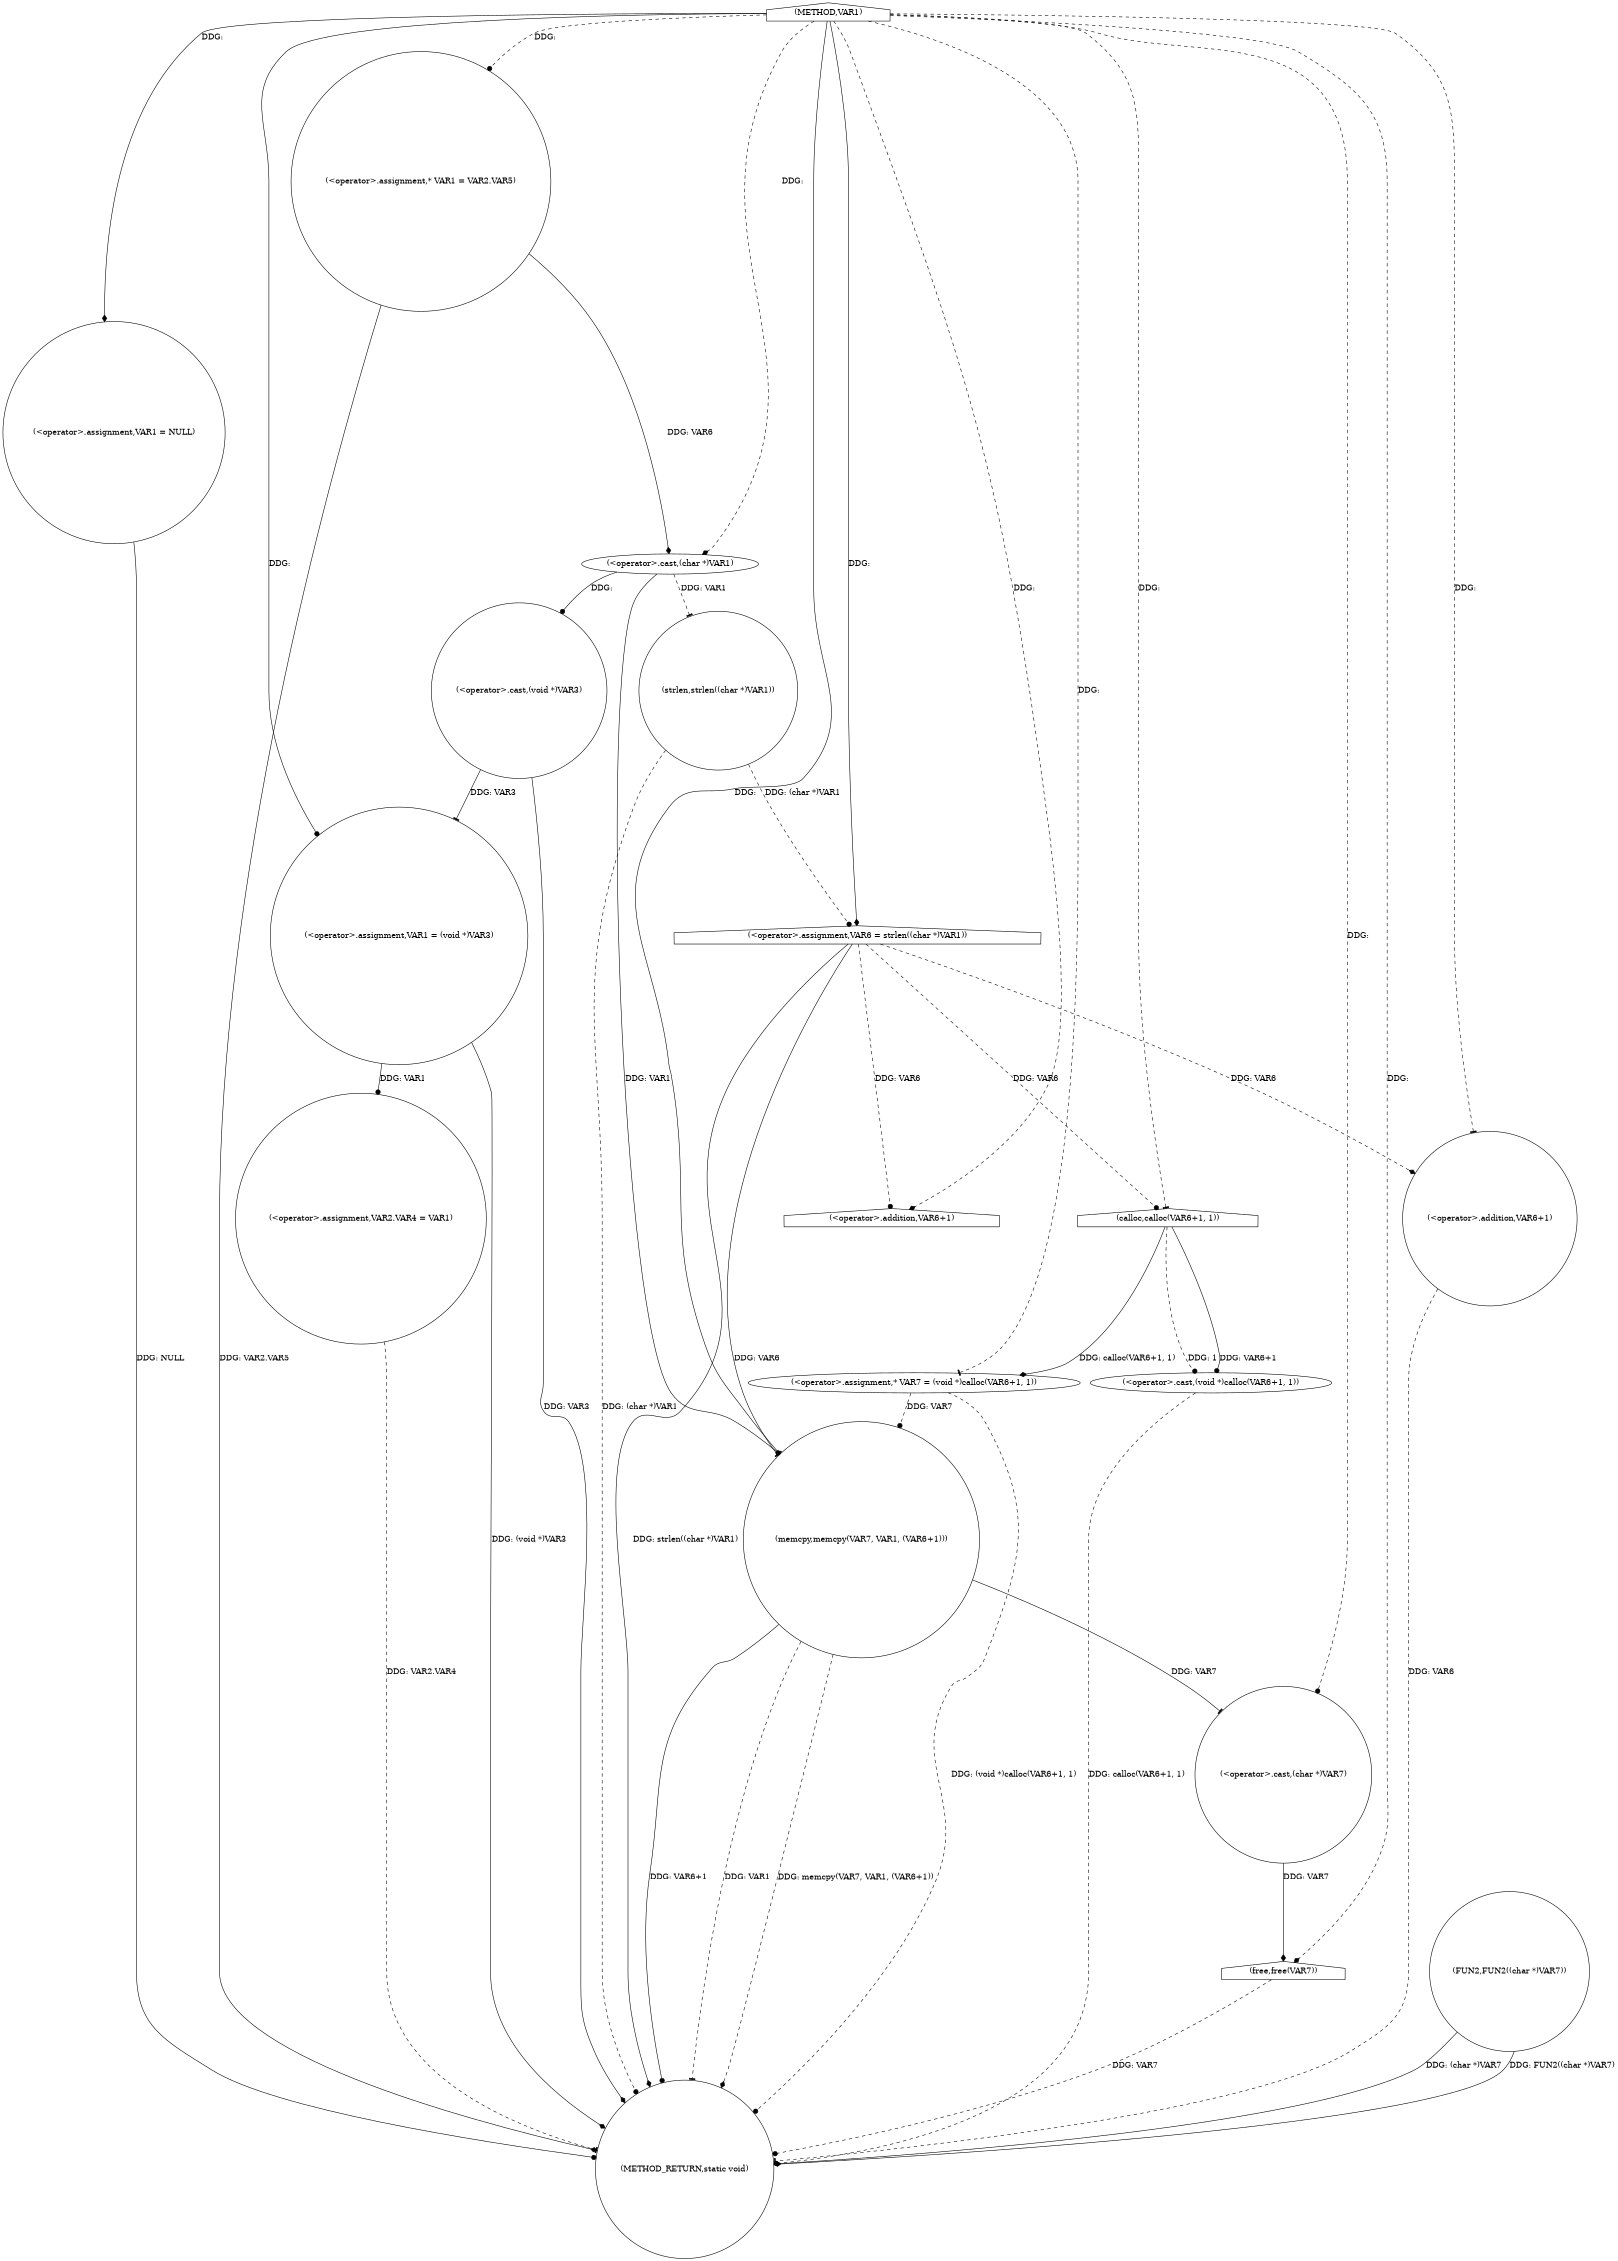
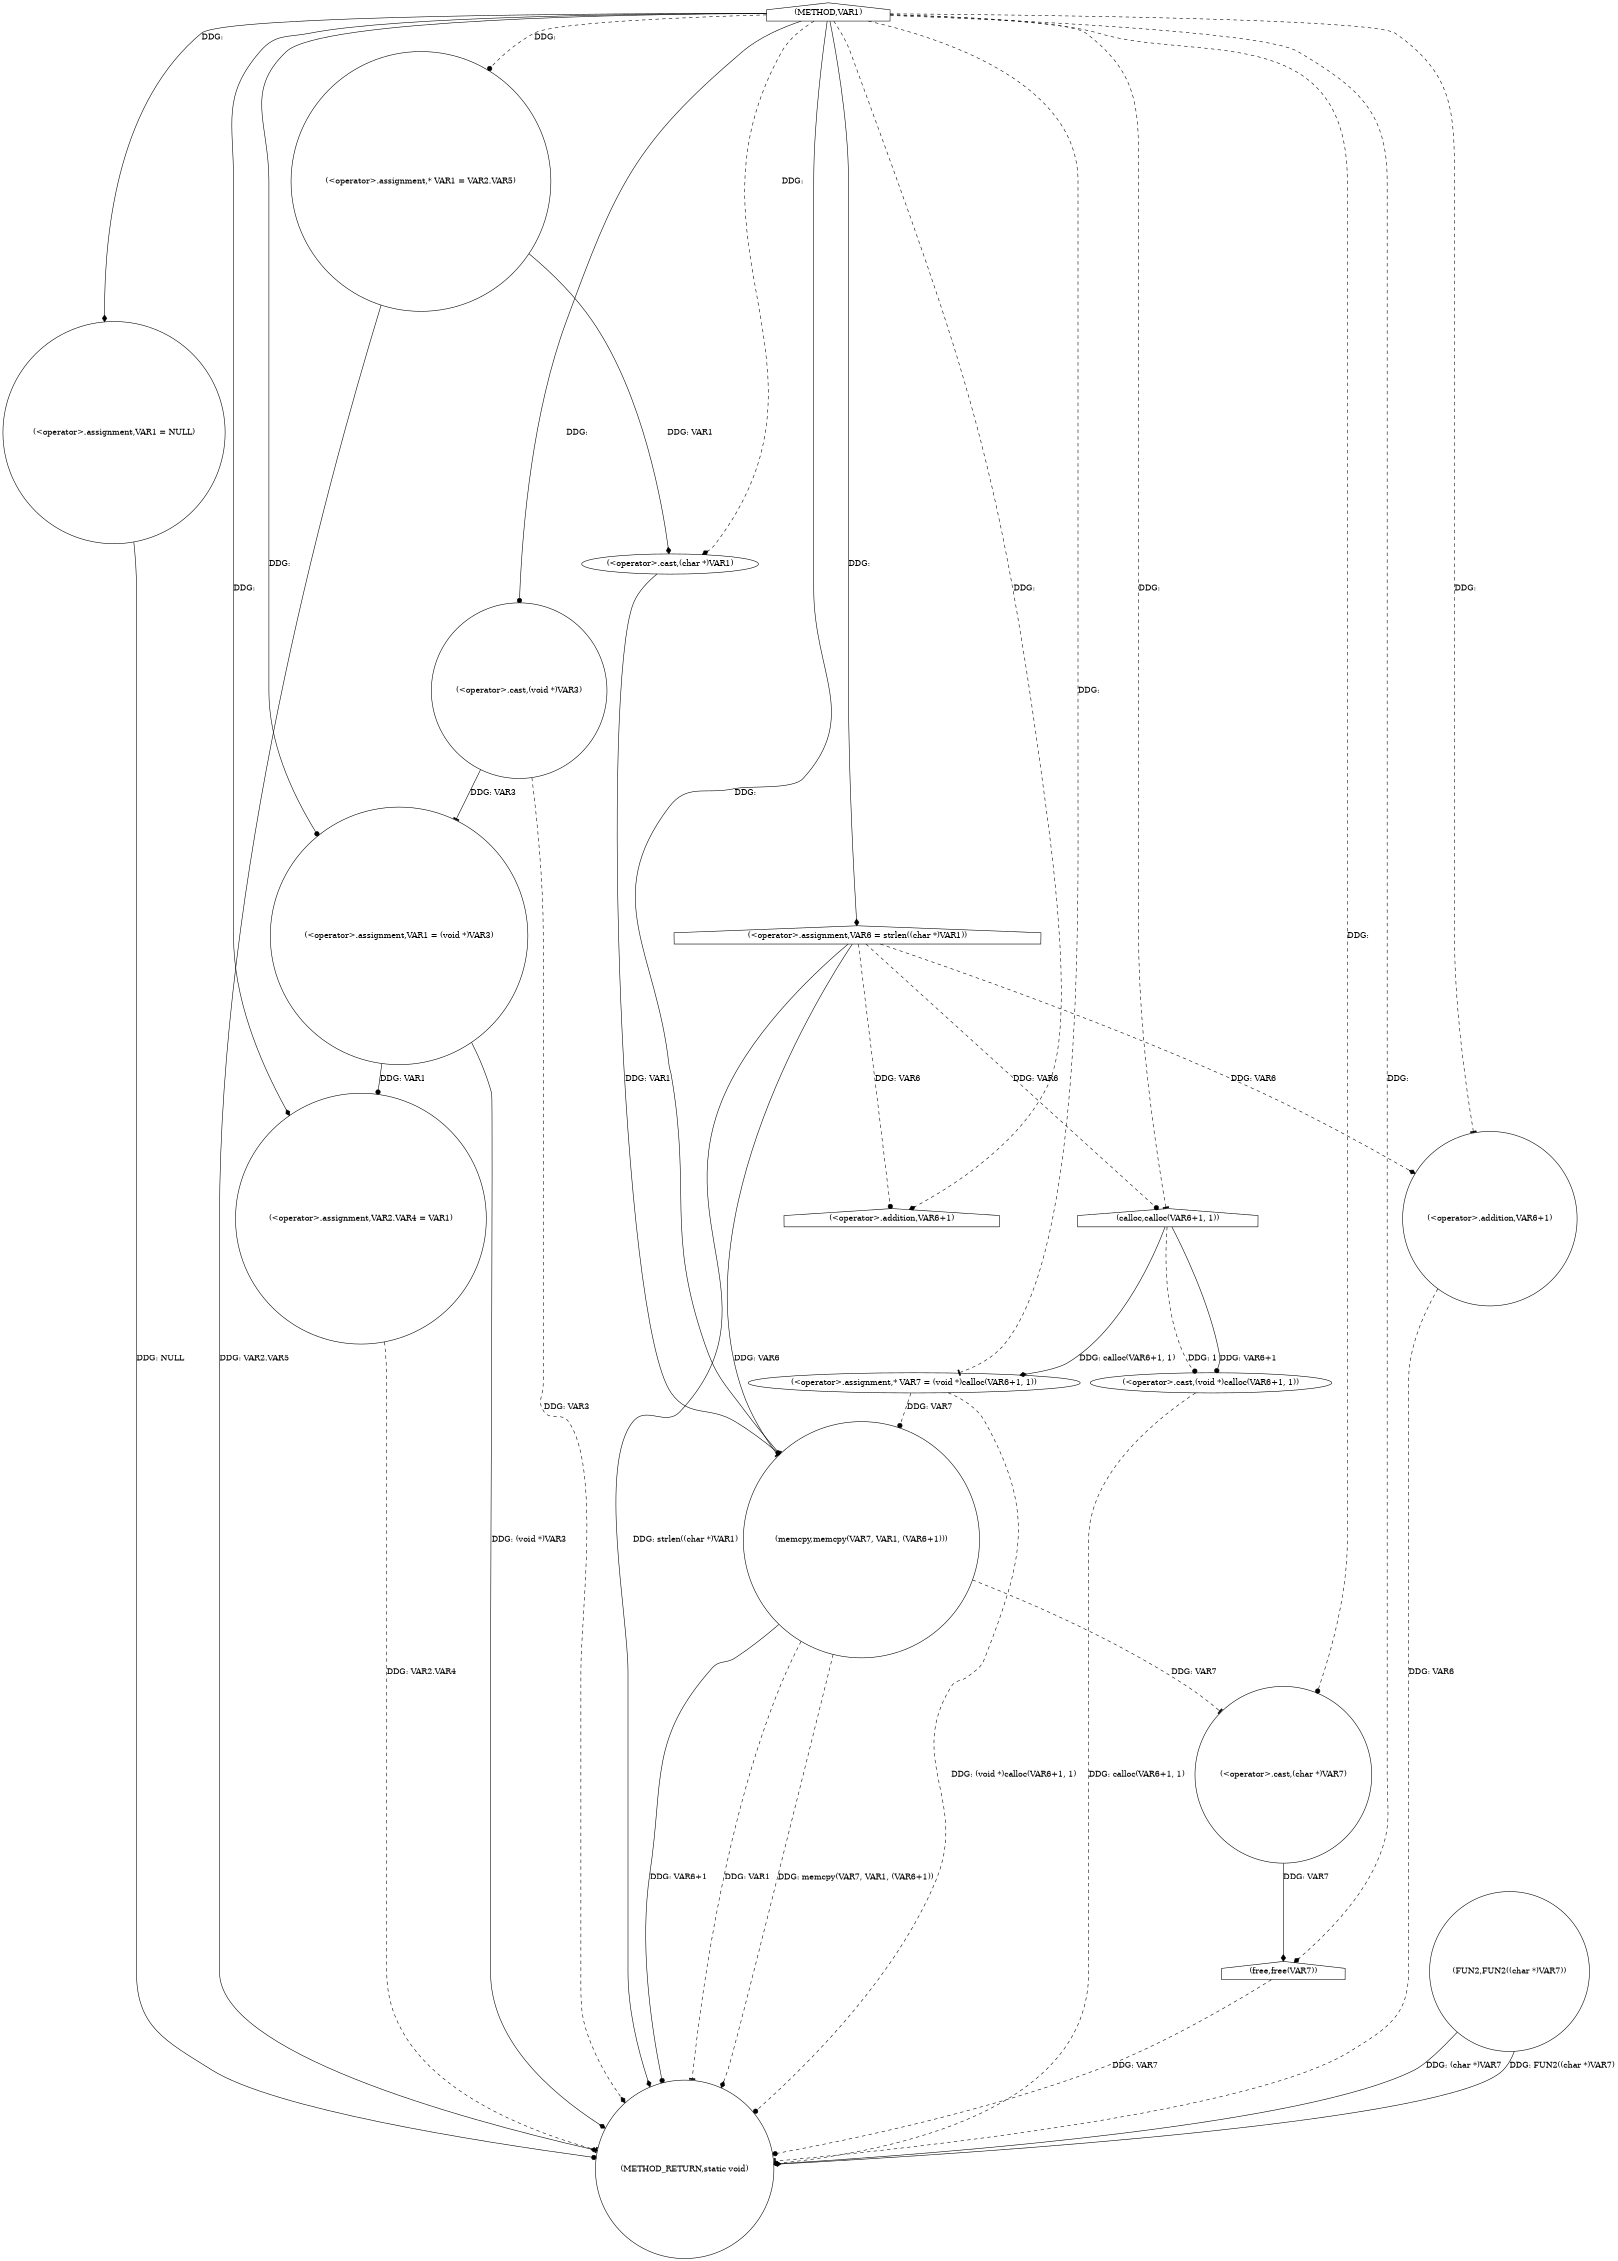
edge "(METHOD,VAR1)" -> "(<operator>.assignment,VAR2.VAR4 = VAR1)": added, label "DDG:"
edge "(<operator>.assignment,* VAR1 = VAR2.VAR5)" -> "(<operator>.cast,(char *)VAR1)": label "DDG: VAR6" -> "DDG: VAR1"
edge "(<operator>.cast,(char *)VAR1)" -> "(<operator>.cast,(void *)VAR3)": now "(METHOD,VAR1)" -> "(<operator>.cast,(void *)VAR3)"
node "(strlen,strlen((char *)VAR1))": removed
edge "(<operator>.cast,(void *)VAR3)" -> "(METHOD_RETURN,static void)": style solid -> dashed
edge "(memcpy,memcpy(VAR7, VAR1, (VAR6+1)))" -> "(<operator>.cast,(char *)VAR7)": style solid -> dashed
